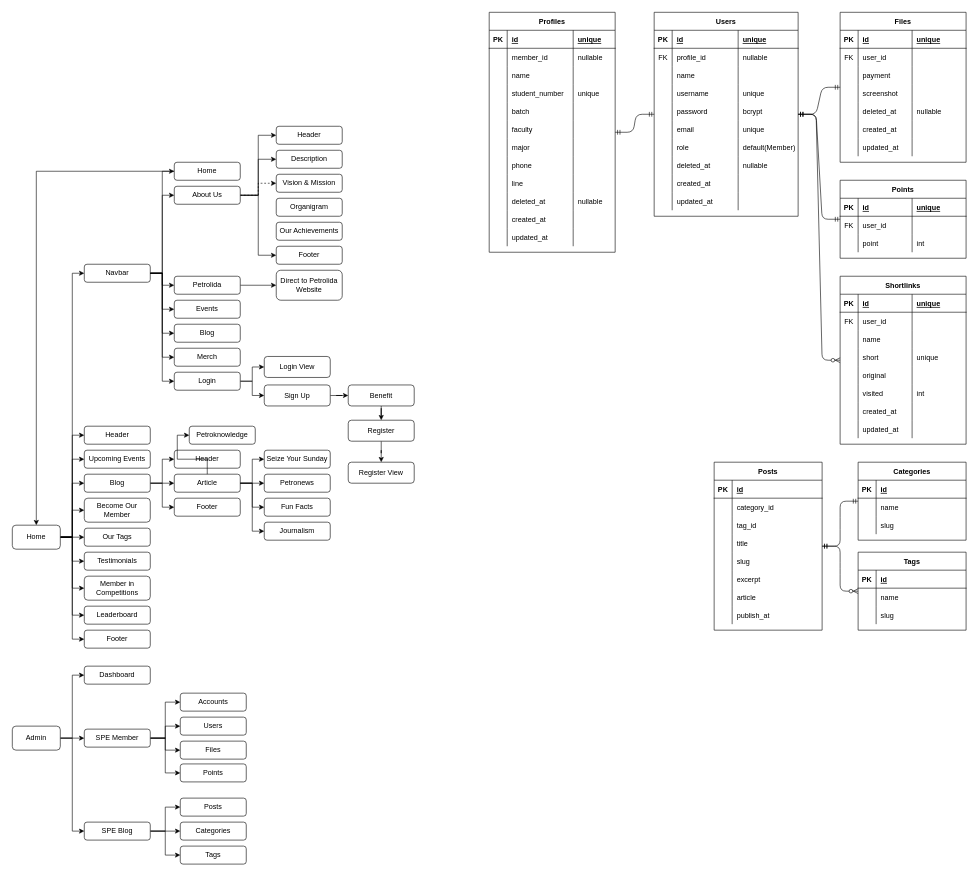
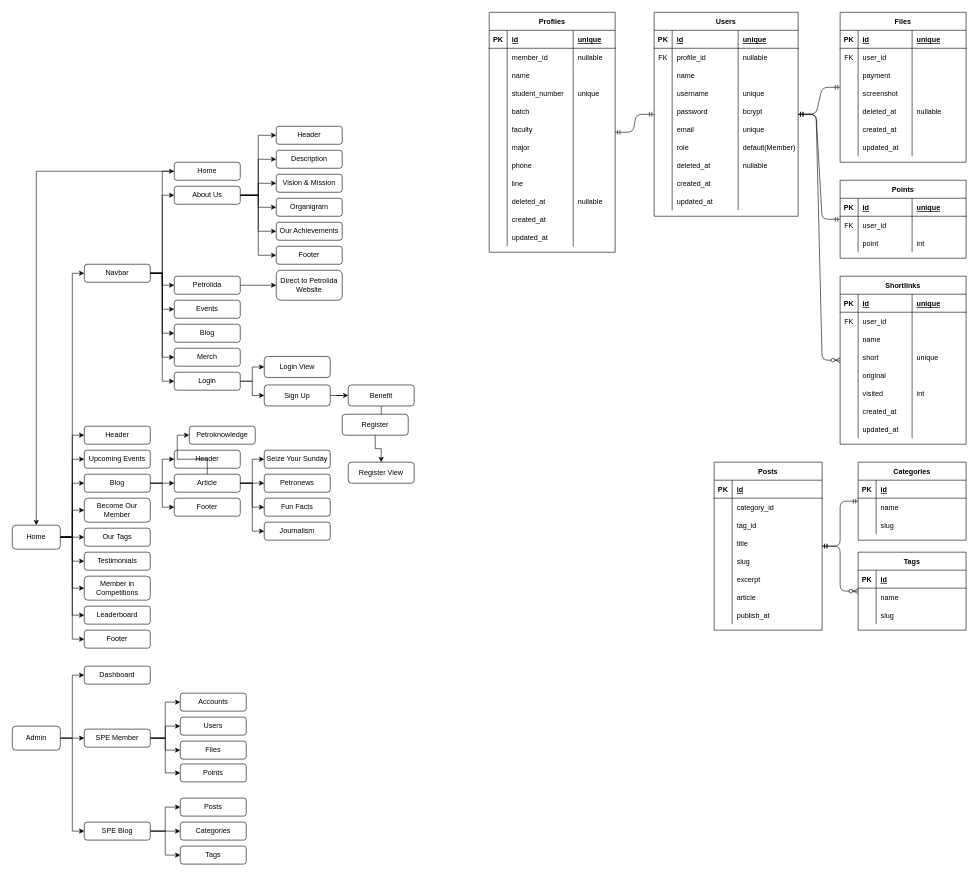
edge "About Us" -> "Vision & Mission": style dashed -> solid
edge "About Us" -> "Organigram": added
edge "About Us" -> "Our Achievements": added
node "Register": moved (381, 431) -> (375, 425)
